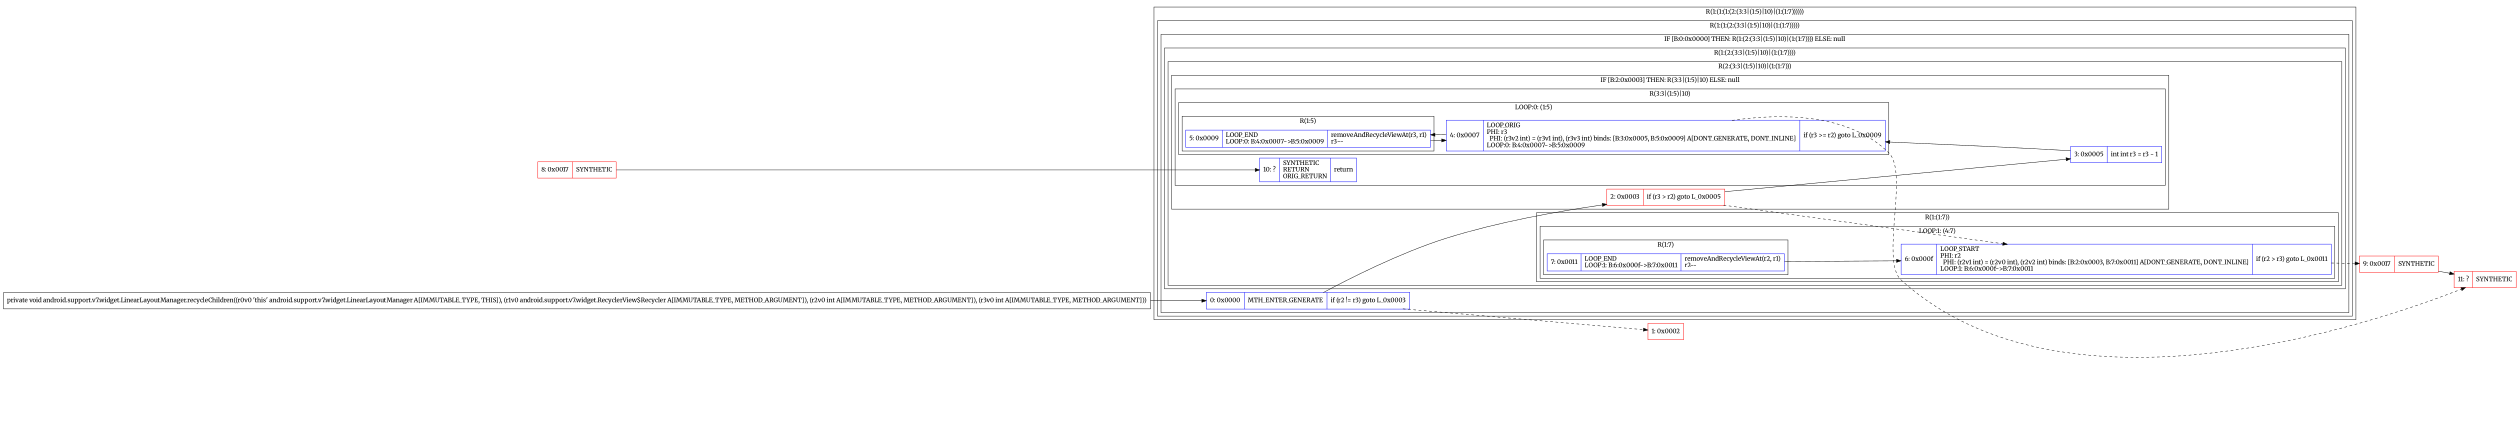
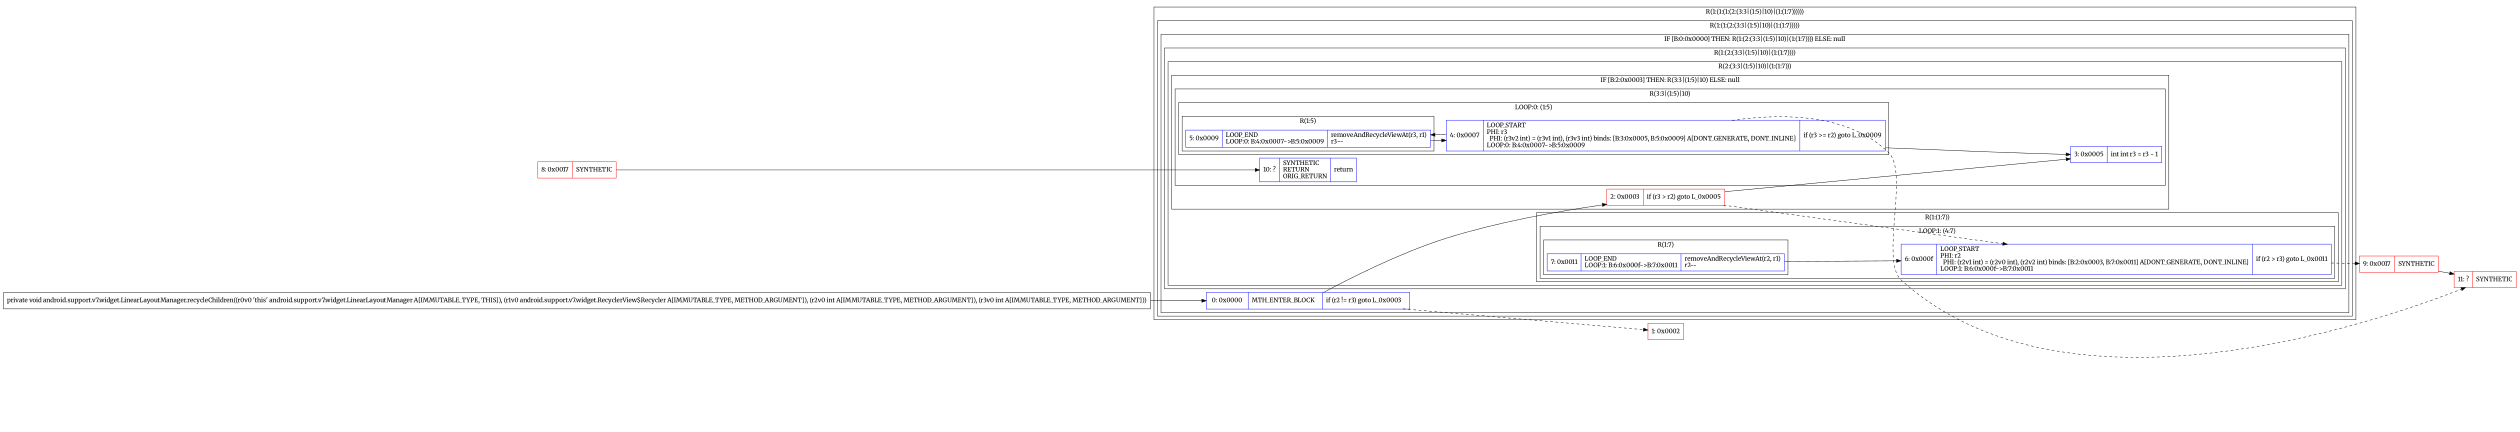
node "4: 0x0007": text "LOOP_ORIG" -> "LOOP_START"
edge "3: 0x0005" -> "4: 0x0007": reversed
node "0: 0x0000": text "MTH_ENTER_GENERATE" -> "MTH_ENTER_BLOCK"
